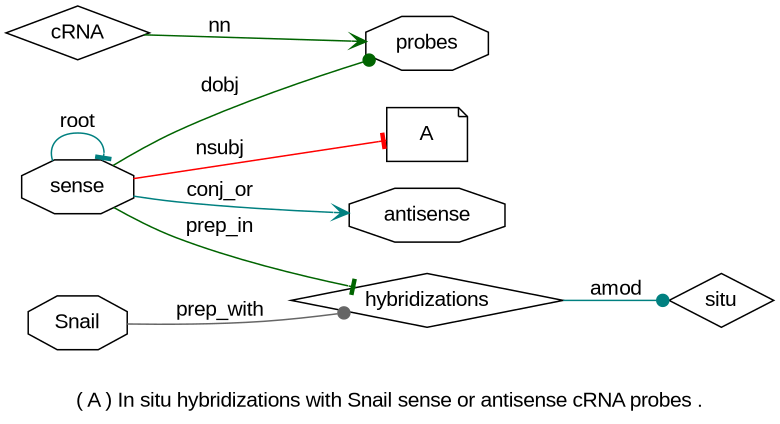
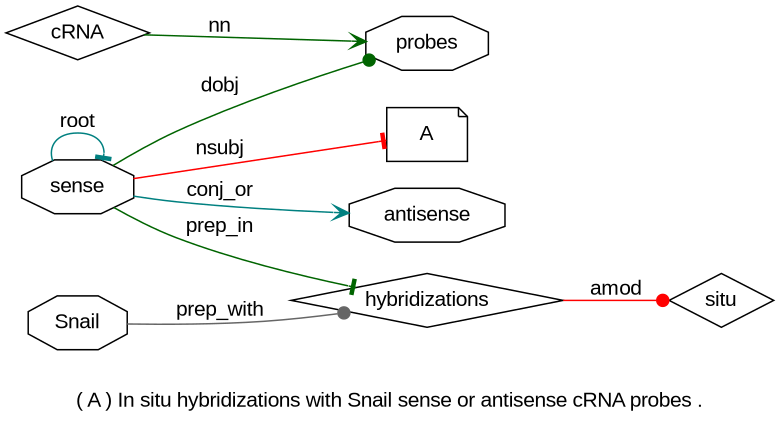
edge "hybridizations" -> "situ": color teal -> red
